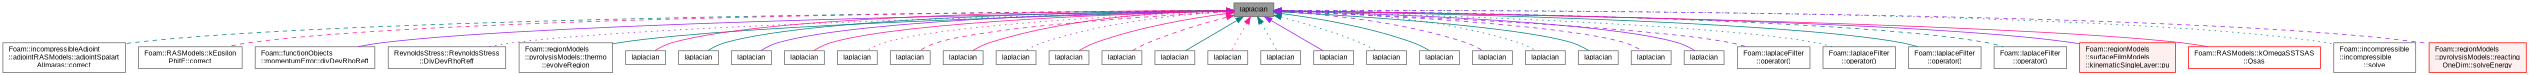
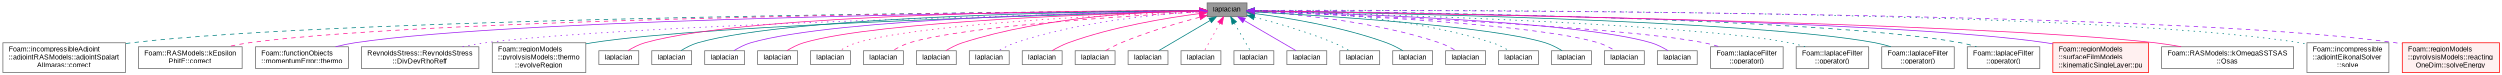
node "Foam::functionObjects ::momentumError::divDevRhoReff": label "Foam::functionObjects ::momentumError::divDevRhoReff" -> "Foam::functionObjects ::momentumError::thermo"
node "Foam::RASModels::kOmegaSSTSAS ::Qsas": color red -> grey40
node "Foam::incompressible ::incompressible ::solve": label "Foam::incompressible ::incompressible ::solve" -> "Foam::incompressible ::adjointEikonalSolver ::solve"
